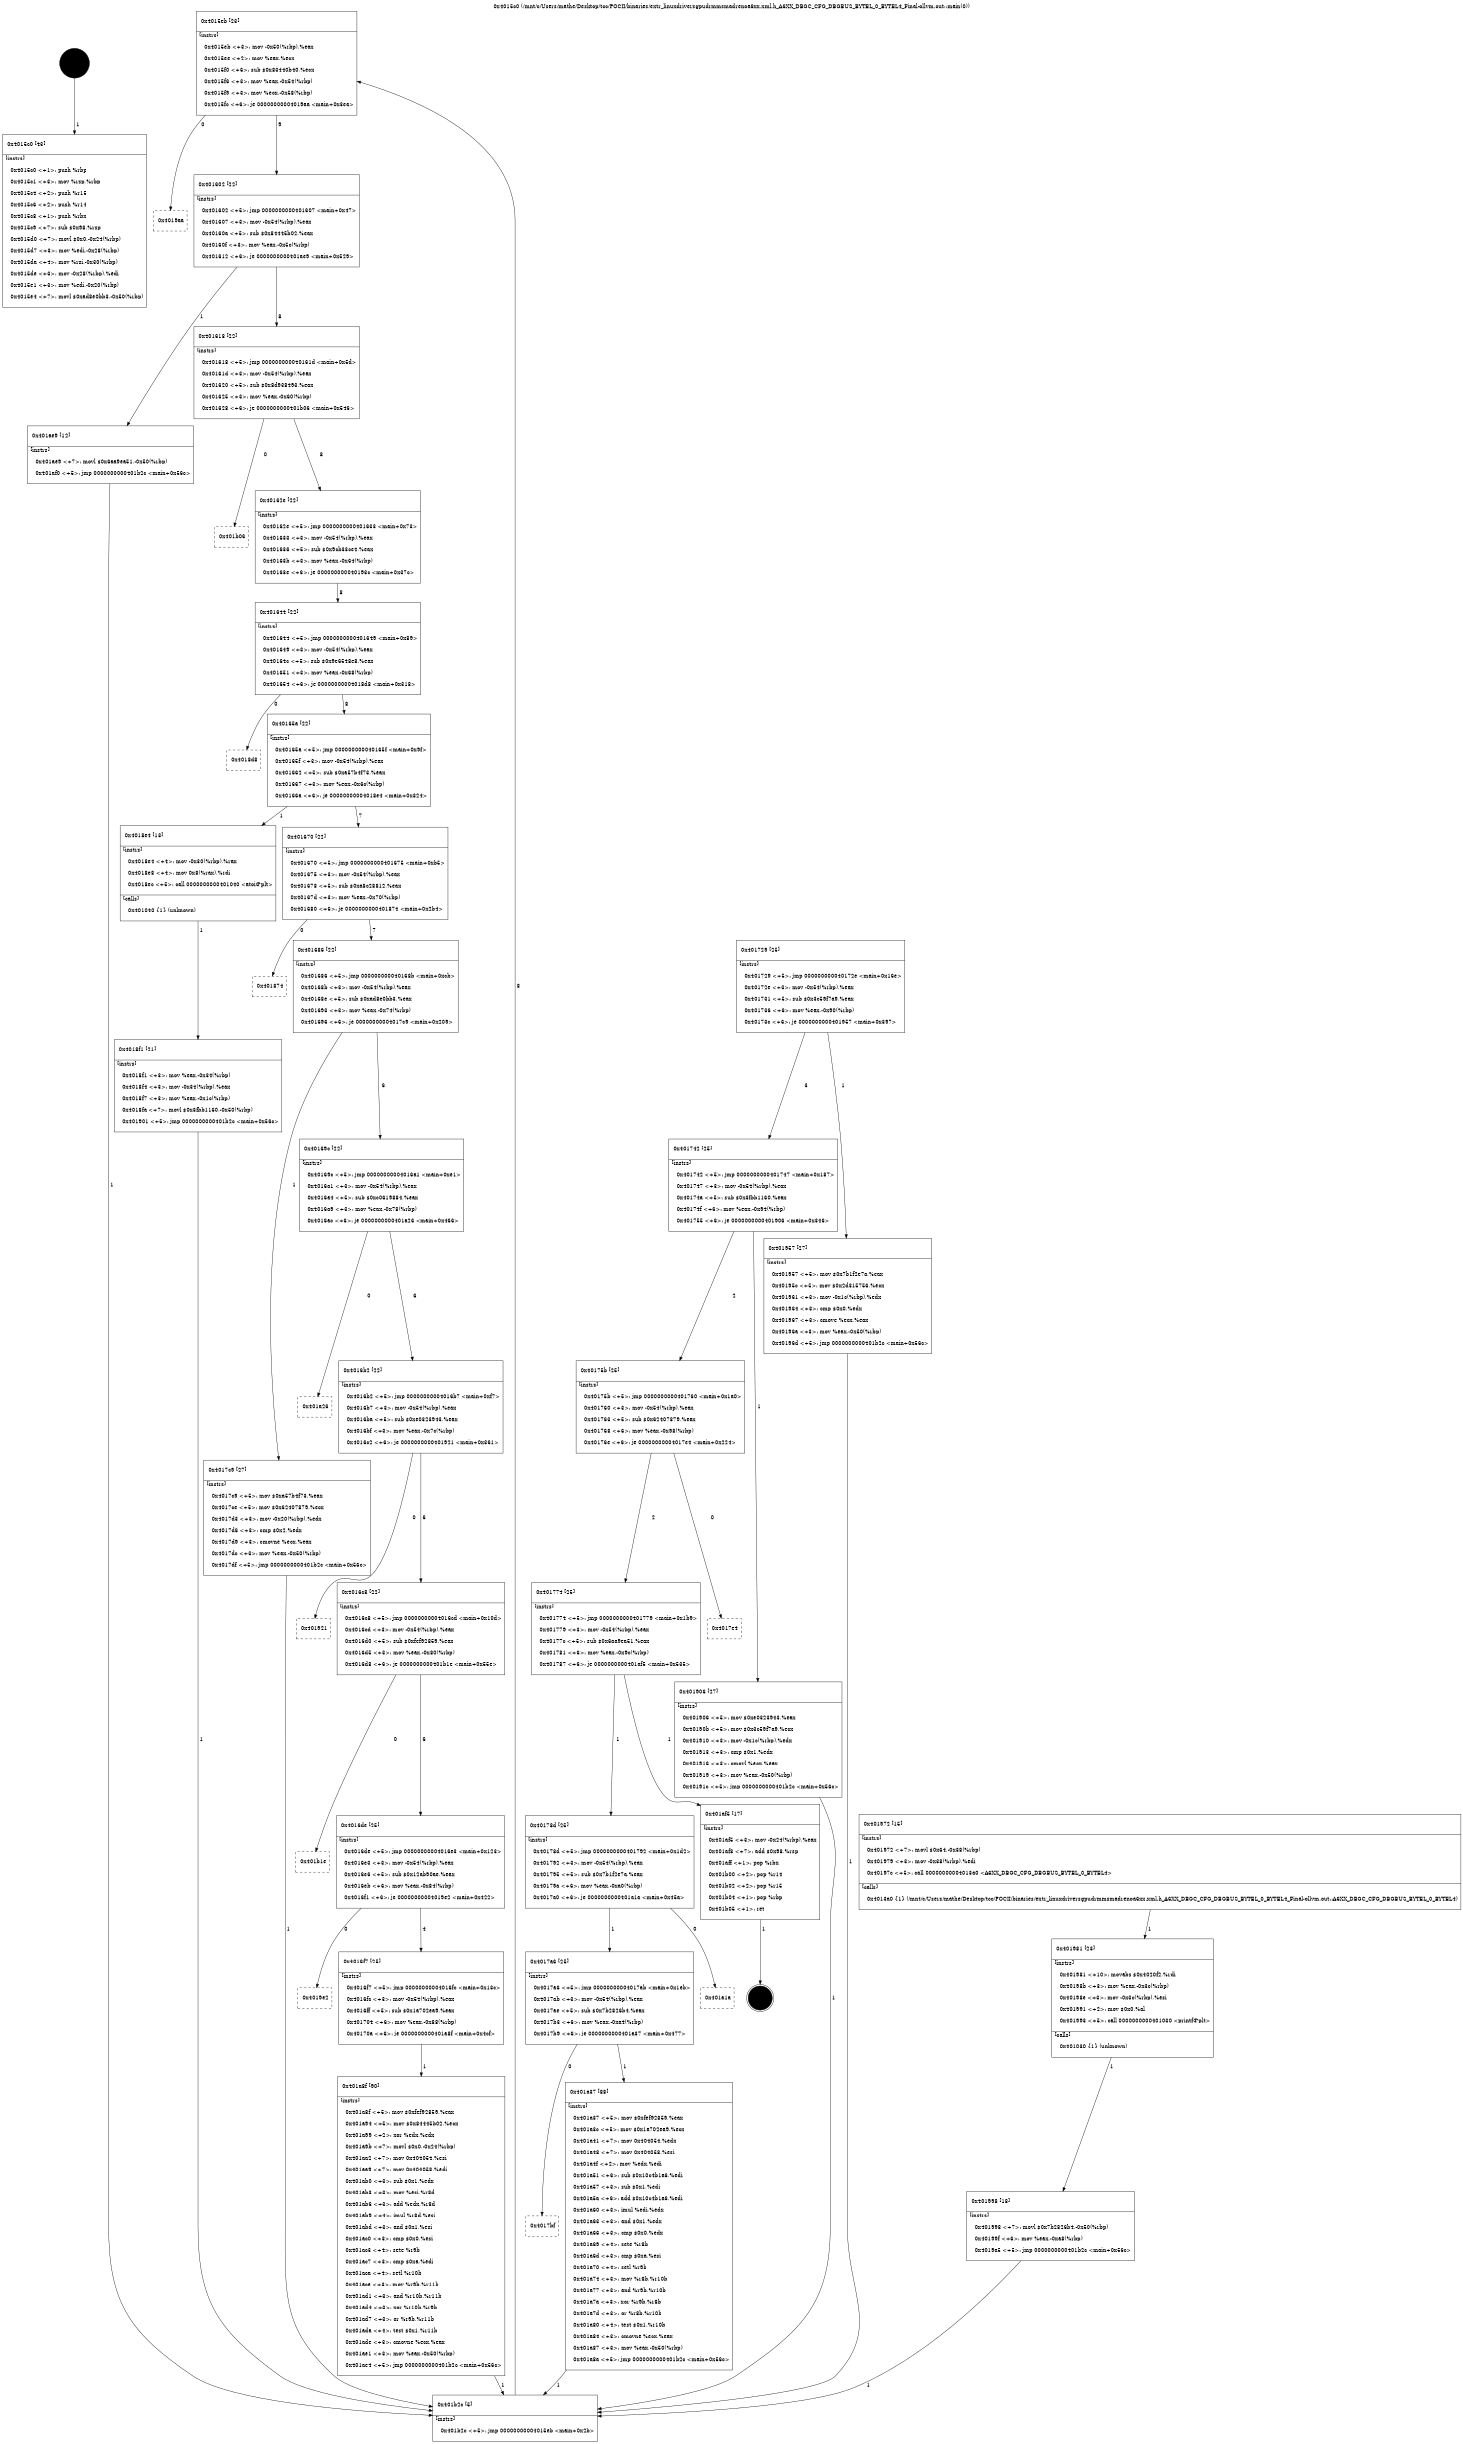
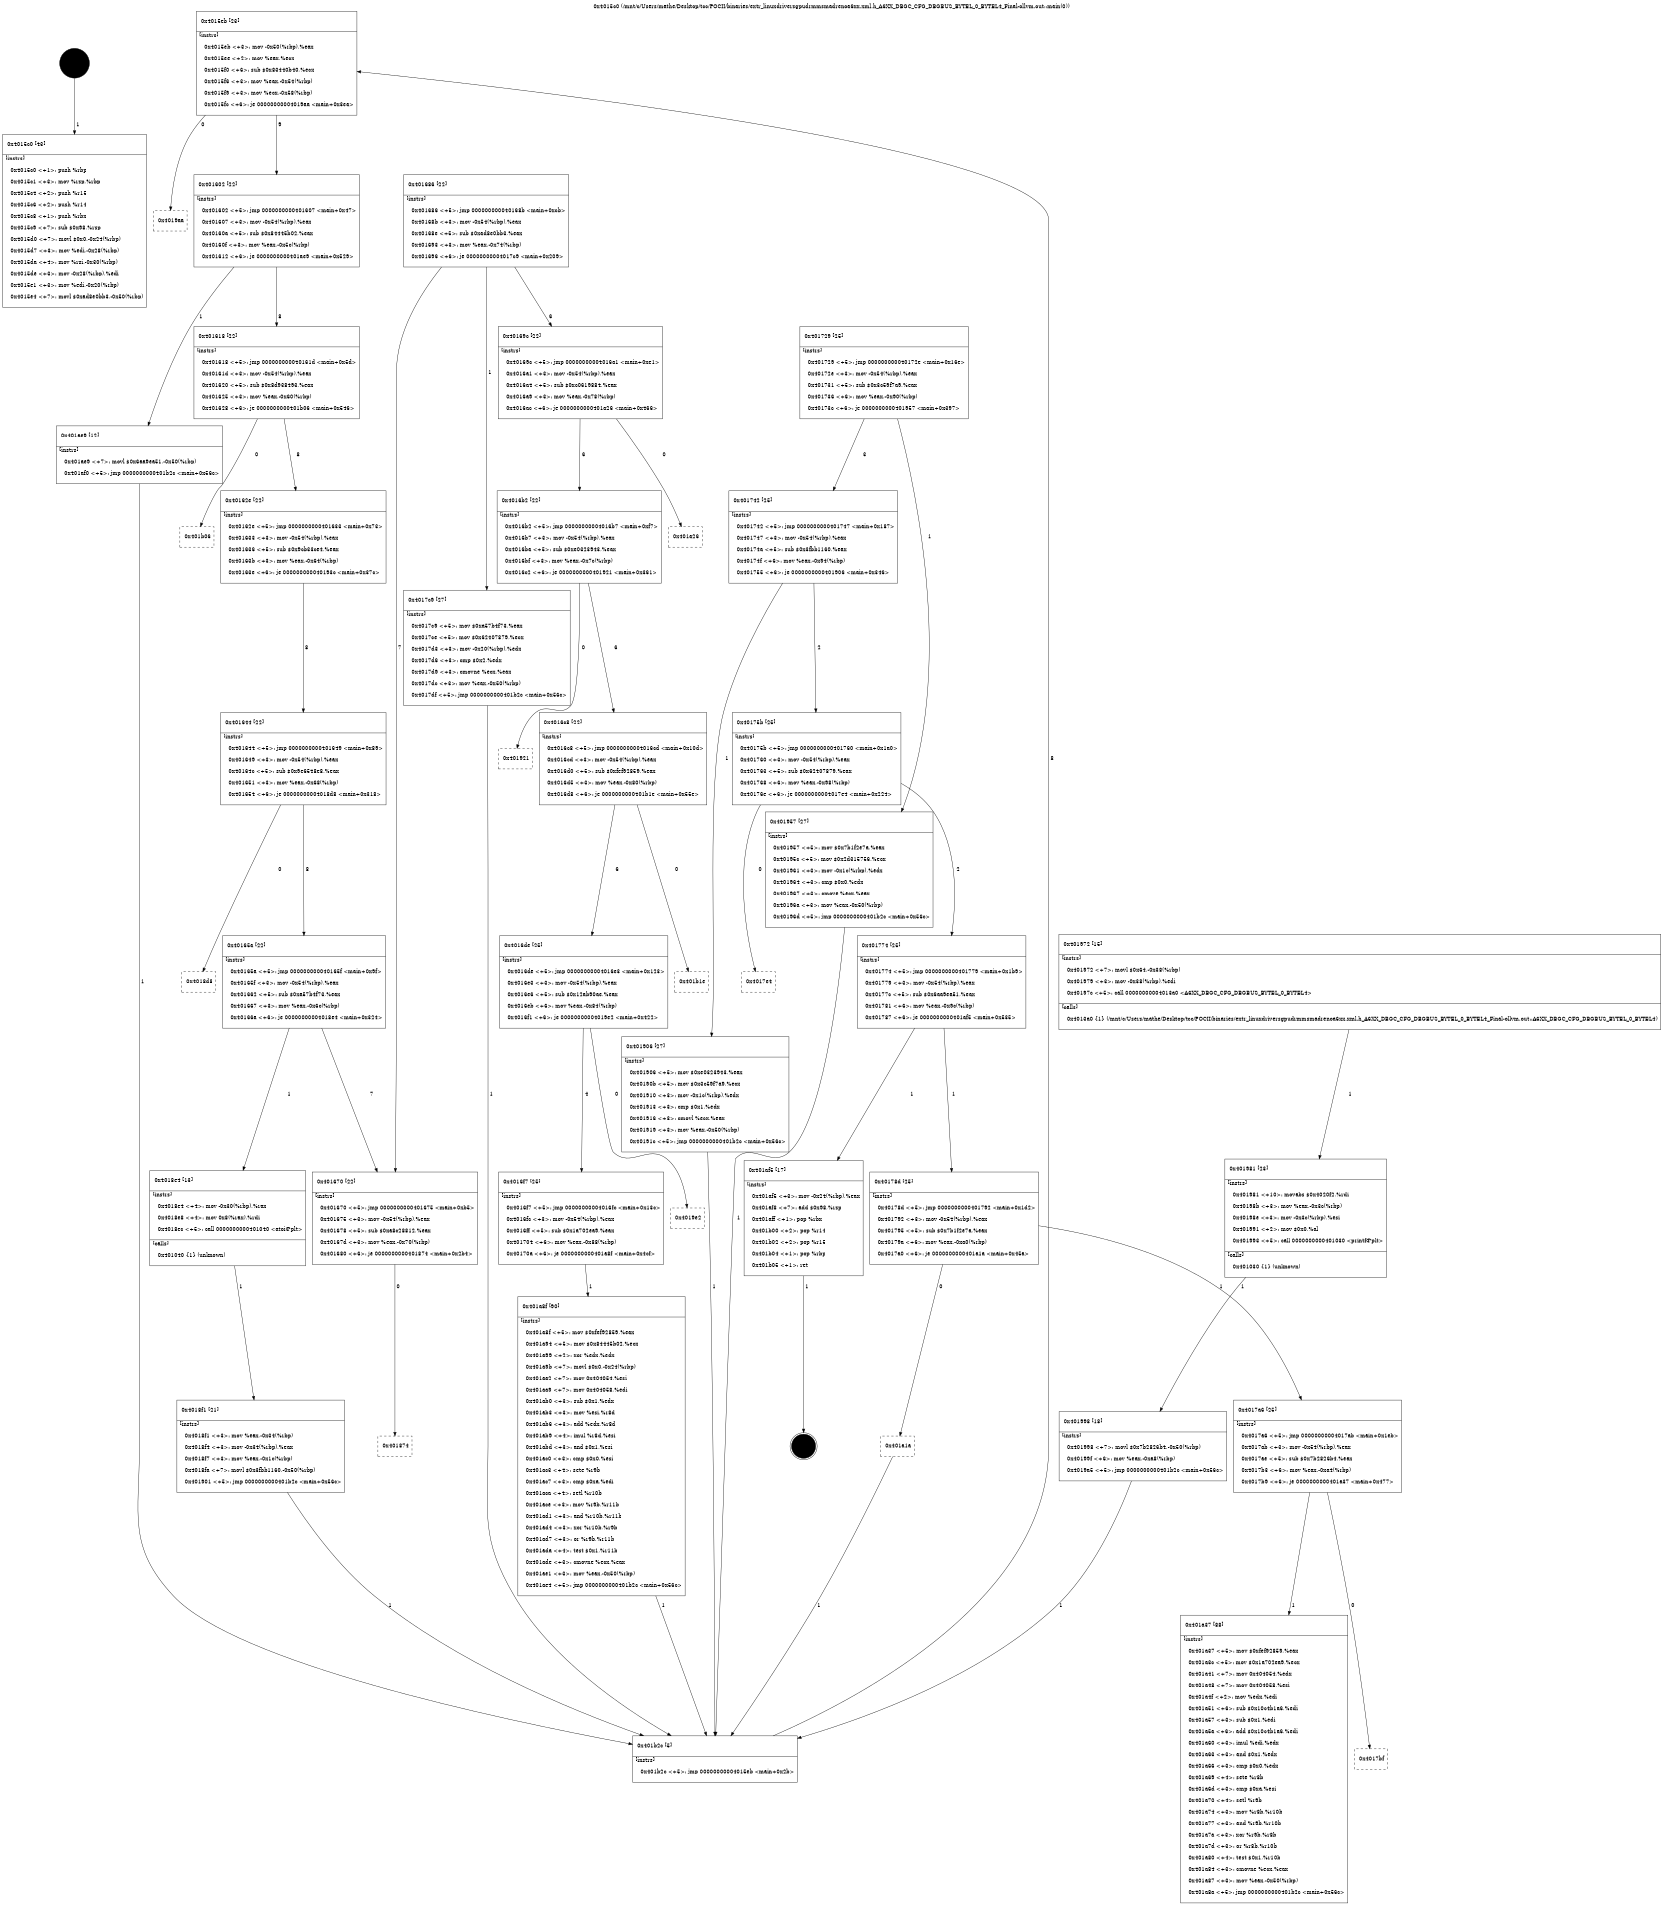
edge "0x401670 [22]" -> "0x401686 [22]": reversed
edge "0x401a37 [88]" -> "0x401b2c [5]": now "0x401a1a" -> "0x401b2c [5]"
